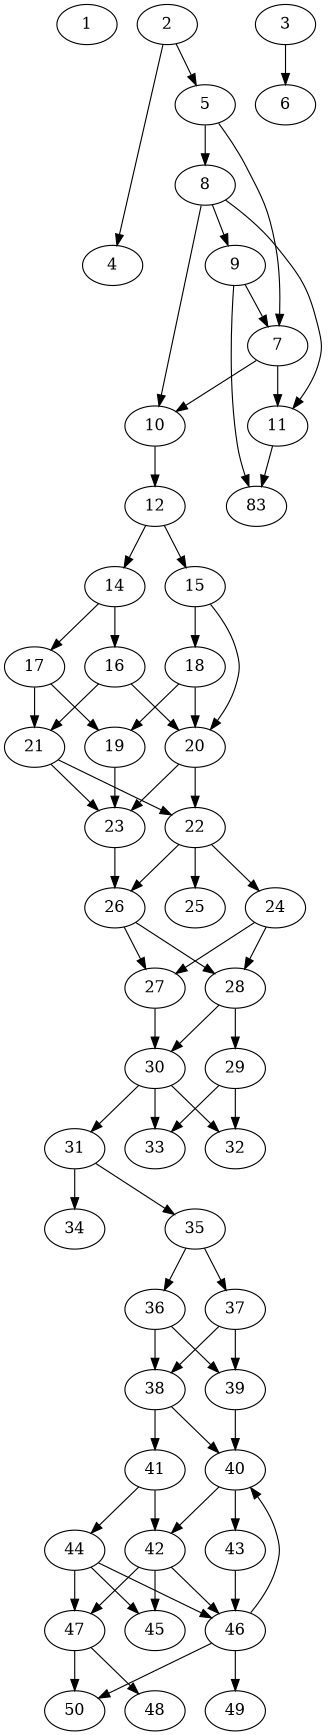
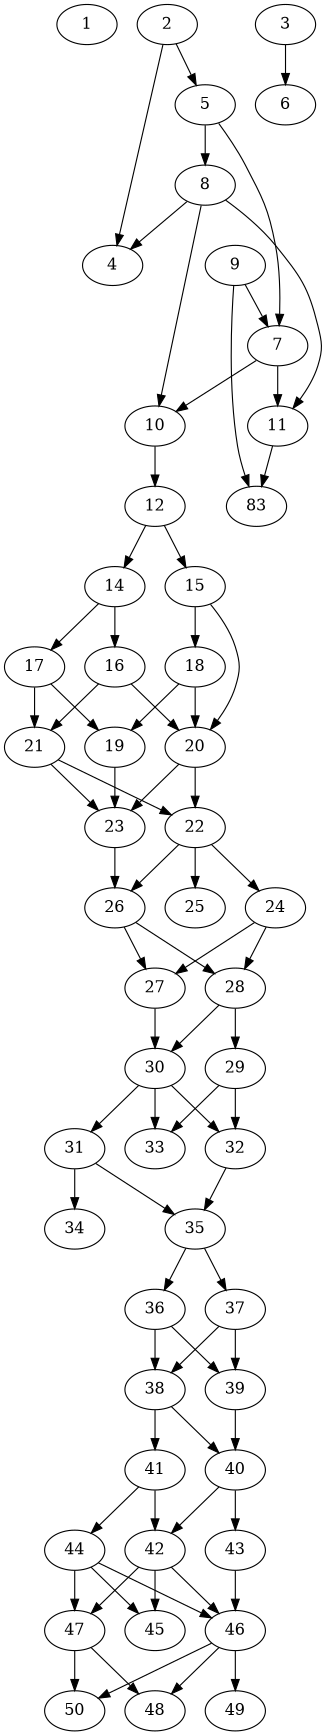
edge "8" -> "9": now "8" -> "4"
edge "32" -> "35": added
edge "46" -> "40": now "46" -> "48"
